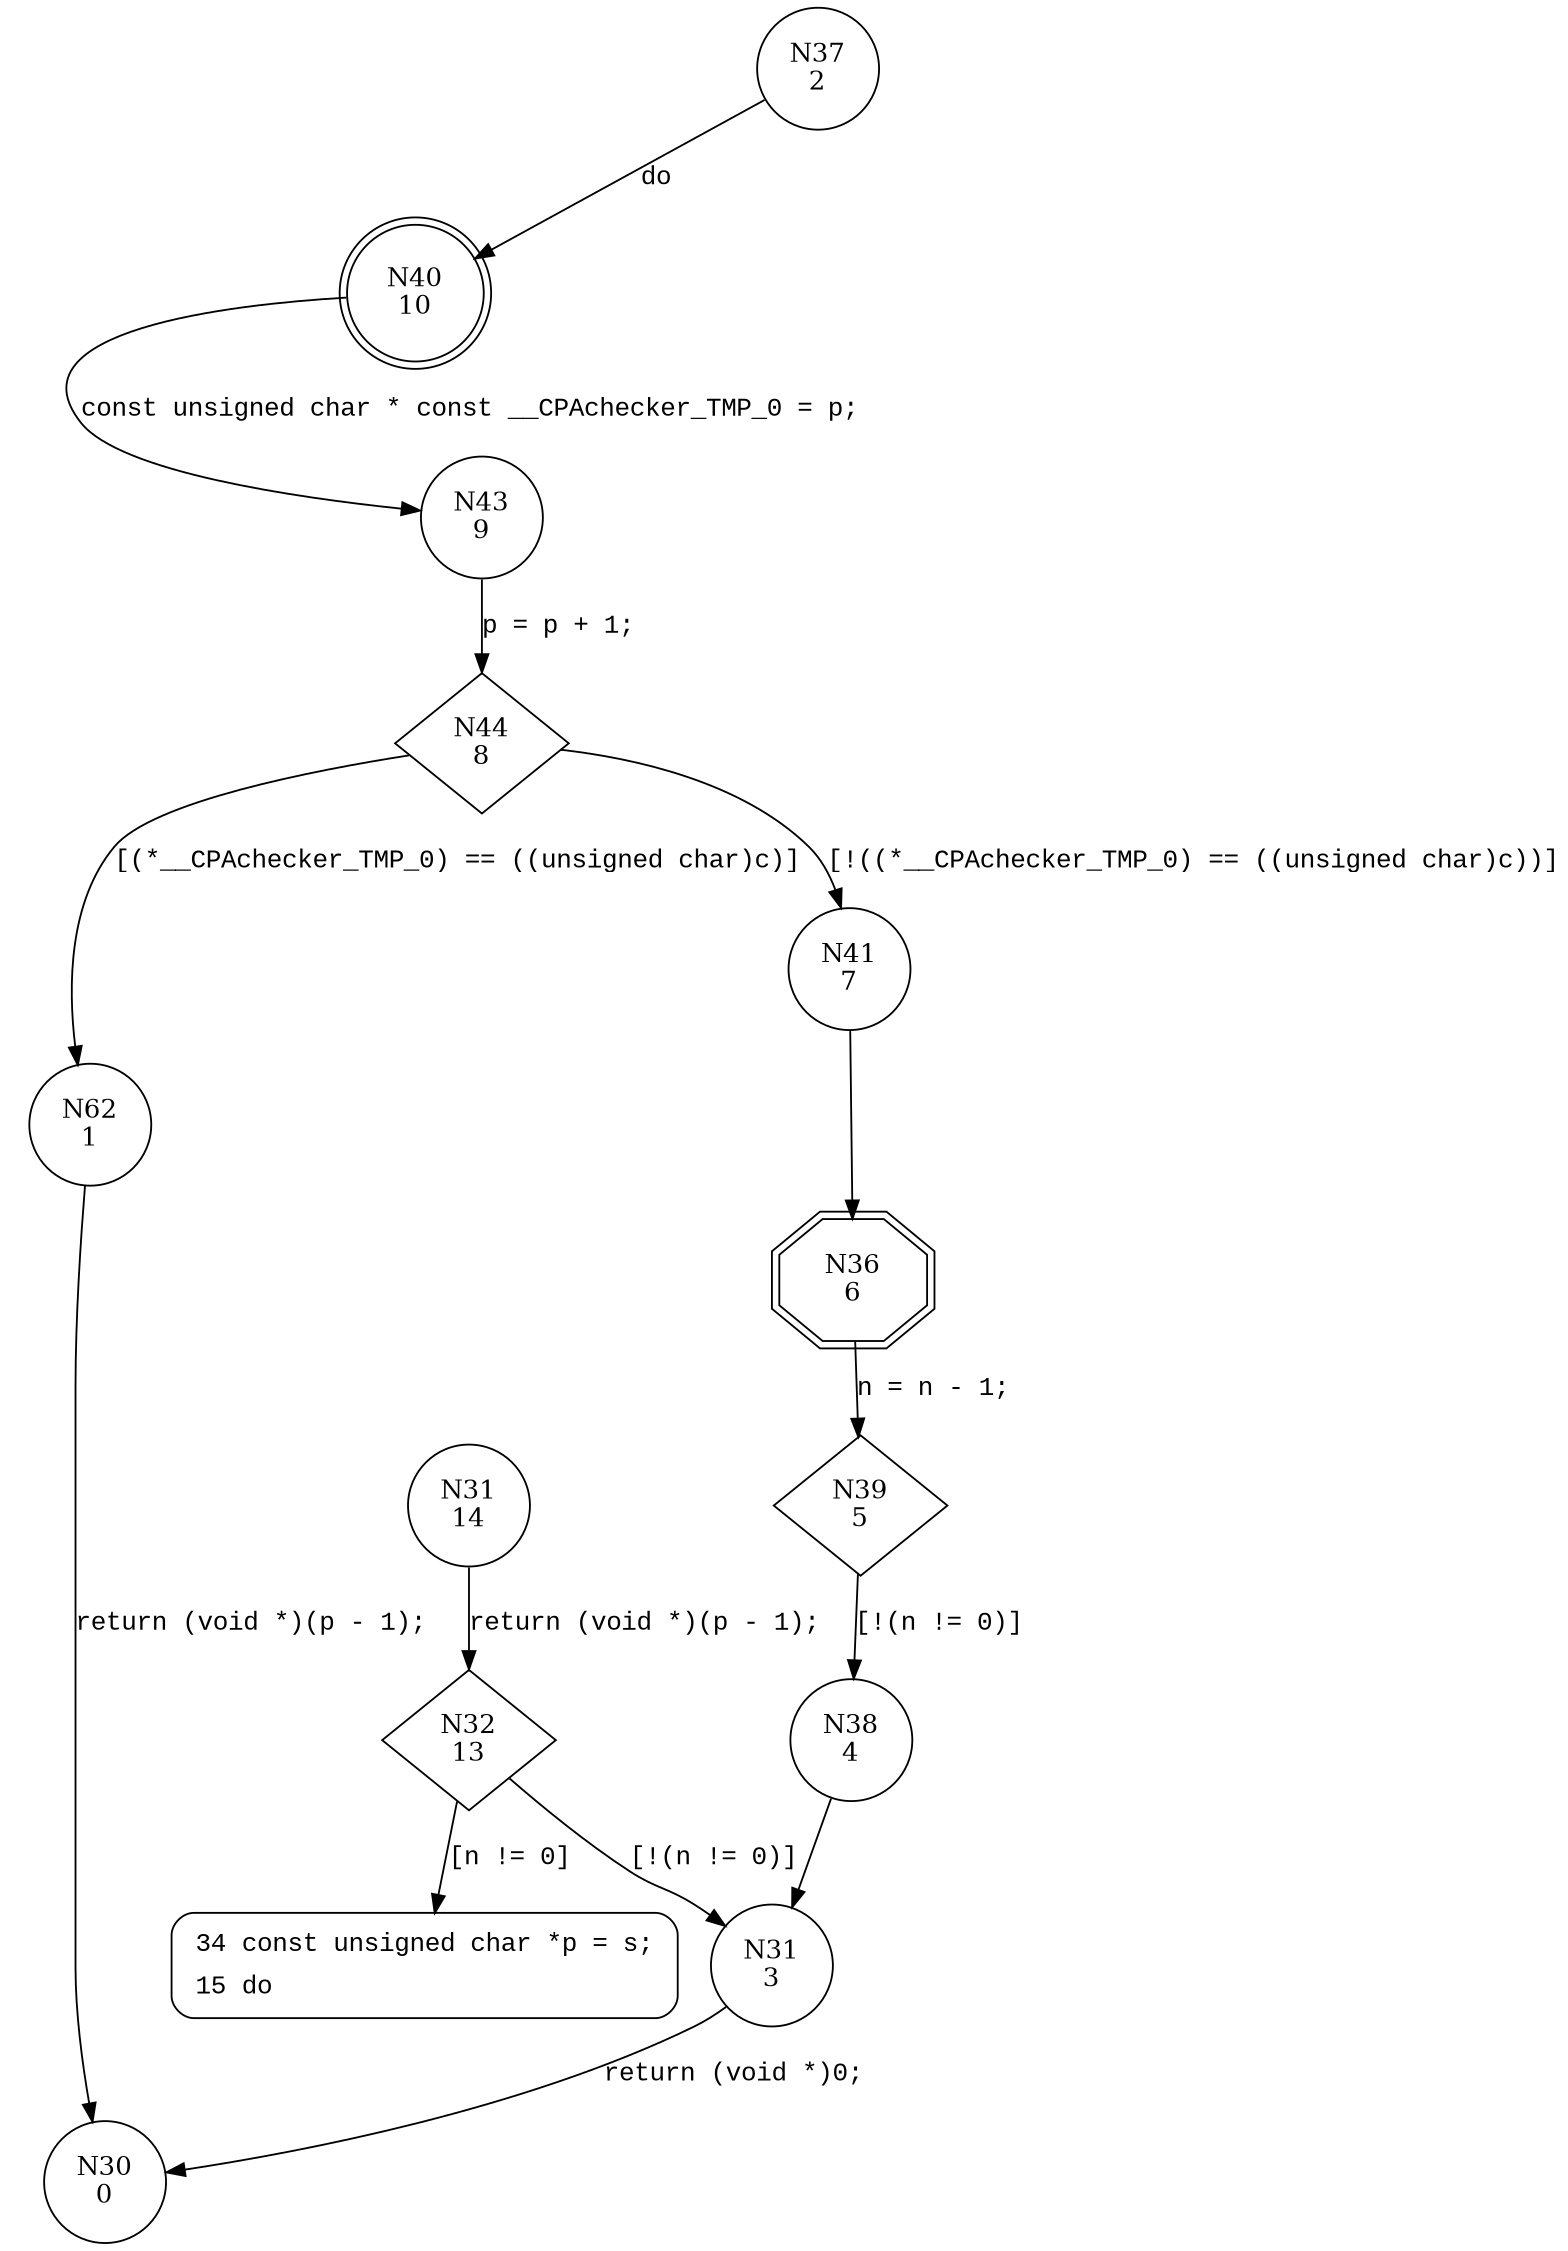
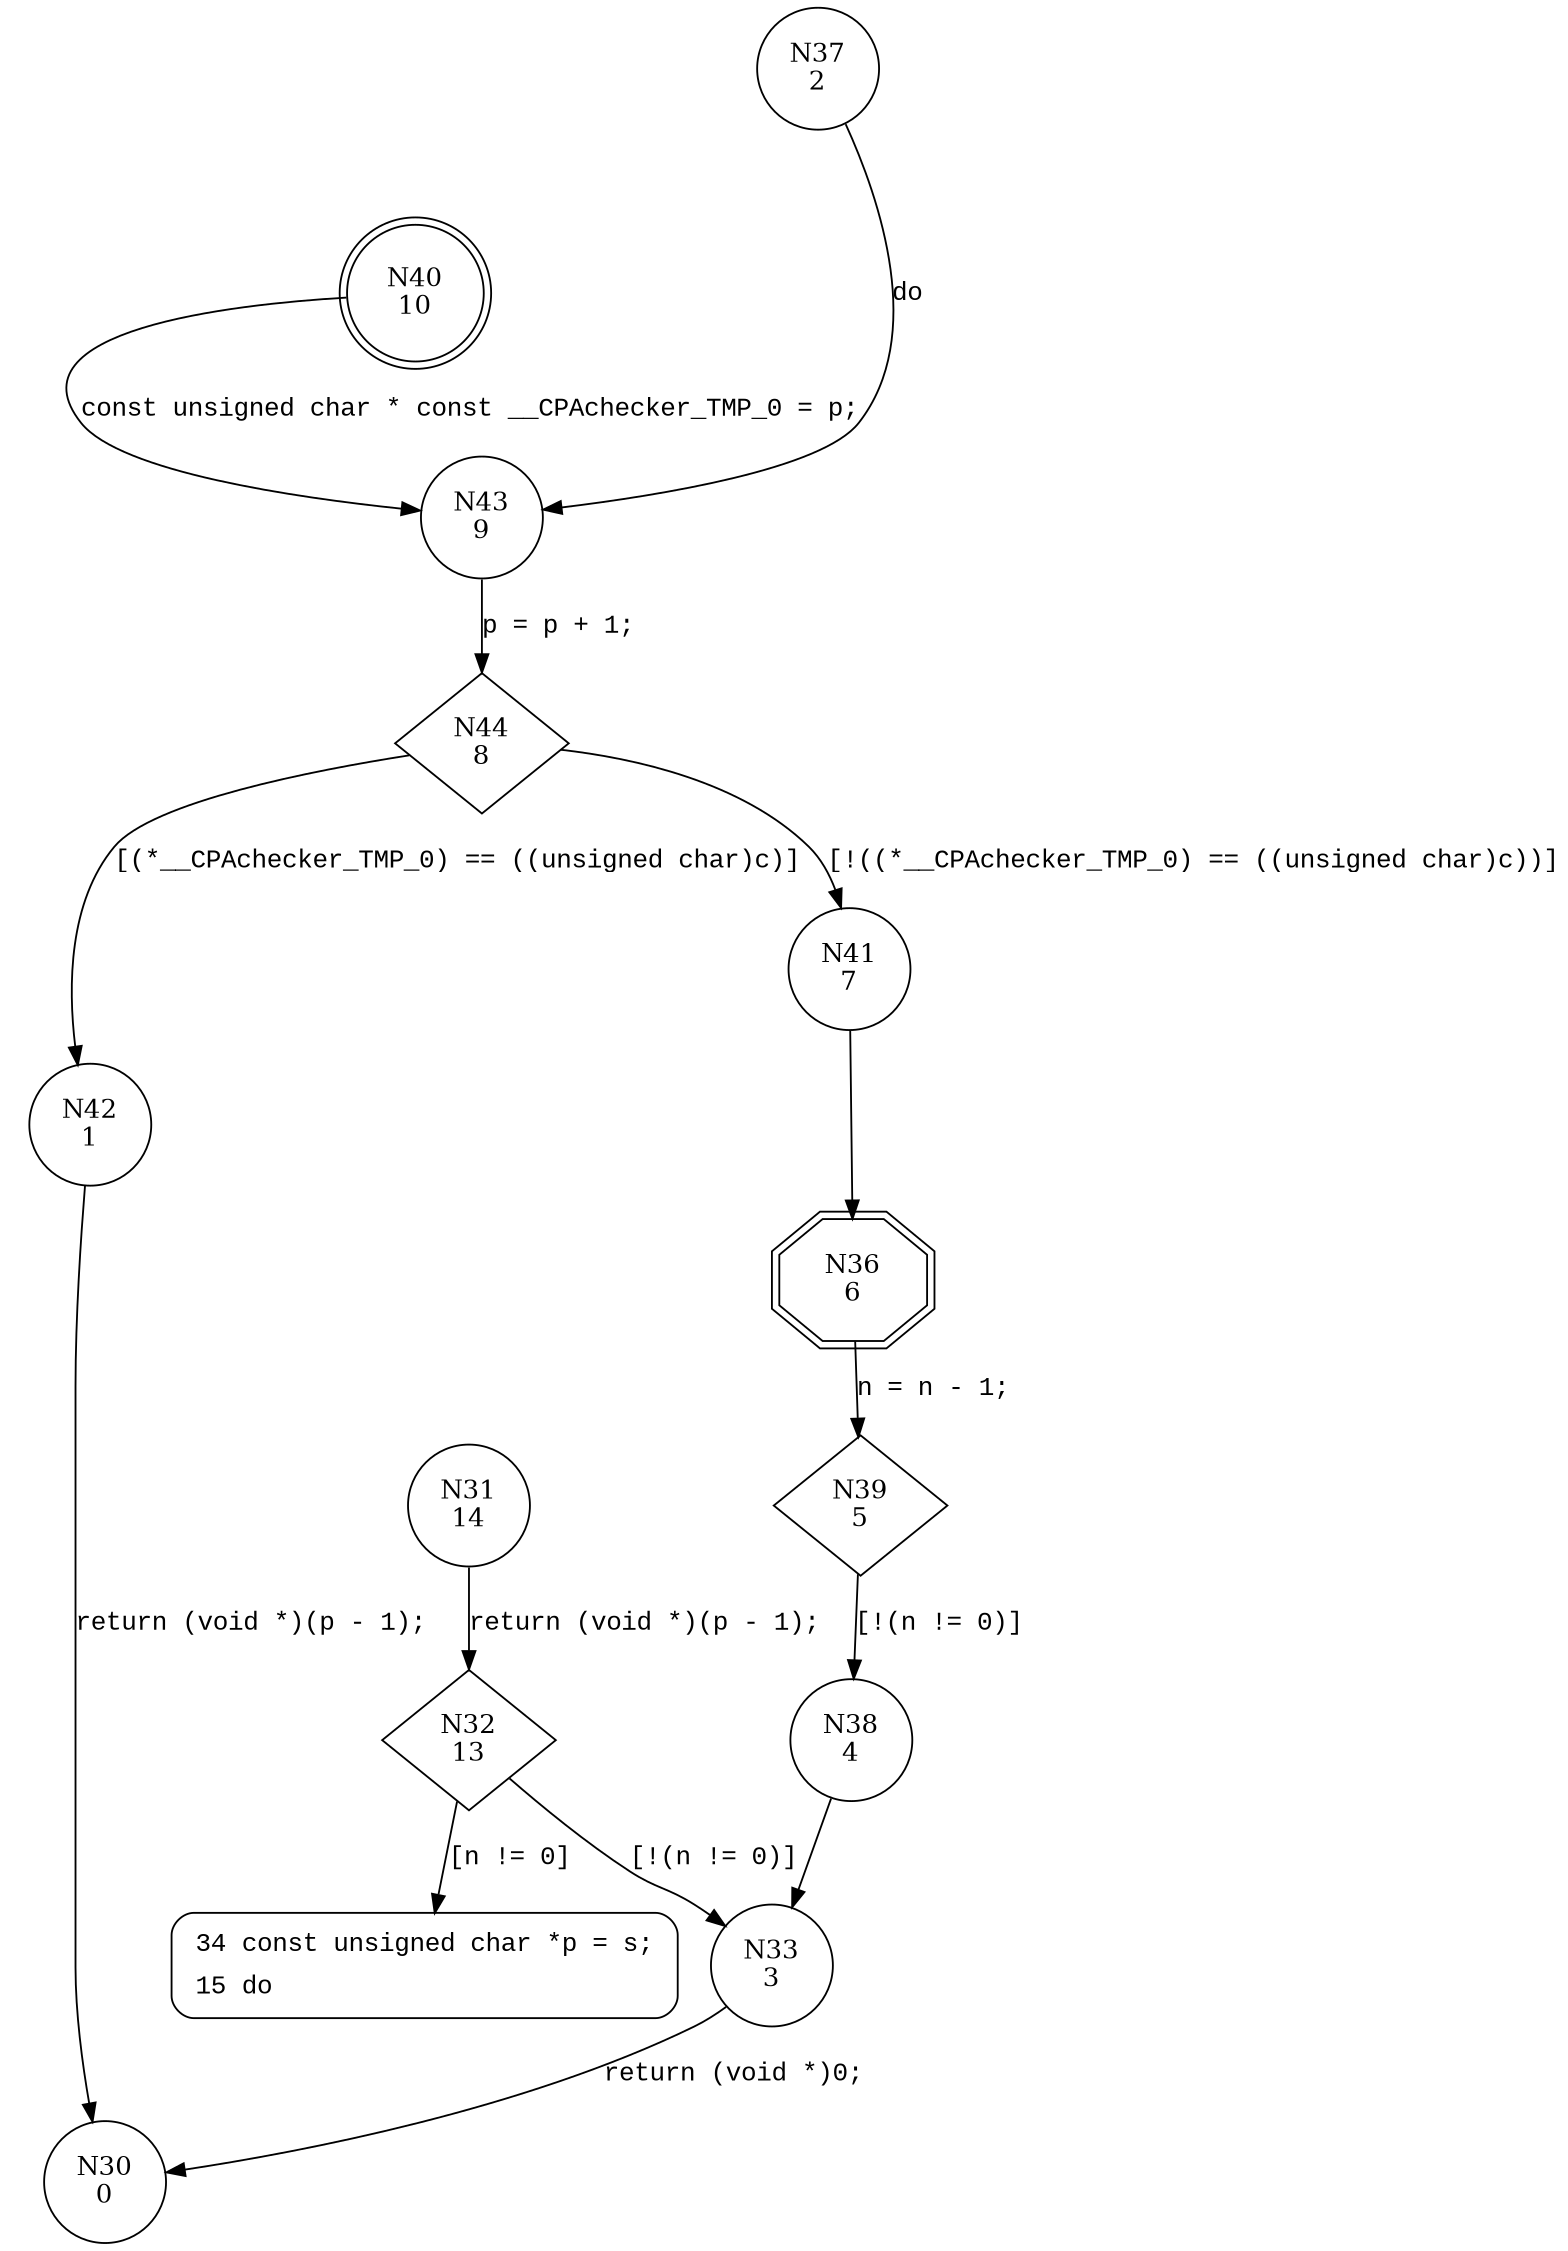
edge "N37 2" -> "N40 10": now "N37 2" -> "N43 9"
node "N62 1": label "N62 1" -> "N42 1"
node "N31 3": label "N31 3" -> "N33 3"
